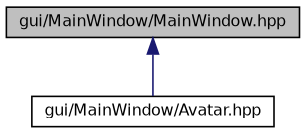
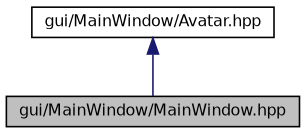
edge "gui/MainWindow/Avatar.hpp" -> "gui/MainWindow/MainWindow.hpp": reversed
